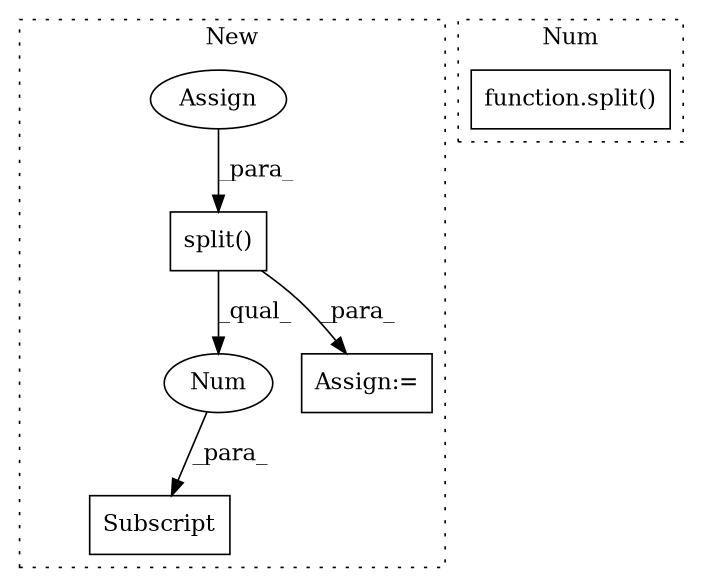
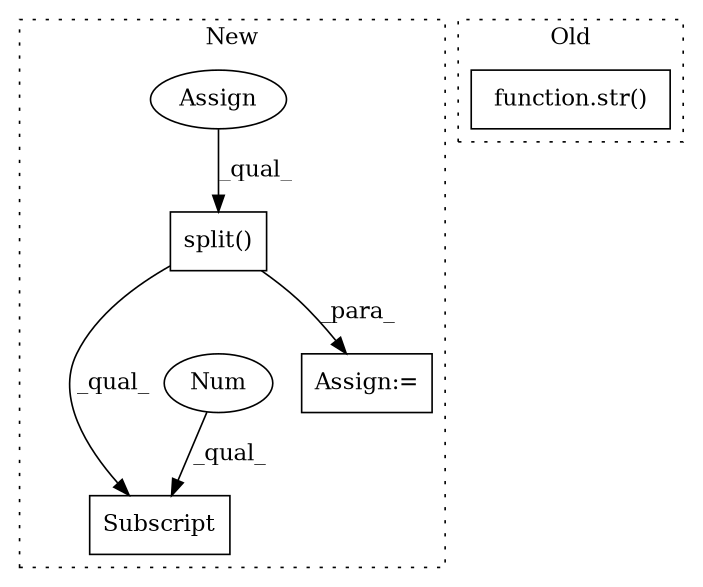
cluster "Num": label "Num" -> "Old"
node "function.split()": label "function.split()" -> "function.str()"
edge "Assign" -> "split()": label "_para_" -> "_qual_"
edge "split()" -> "Num": now "split()" -> "Subscript"
edge "Num" -> "Subscript": label "_para_" -> "_qual_"
